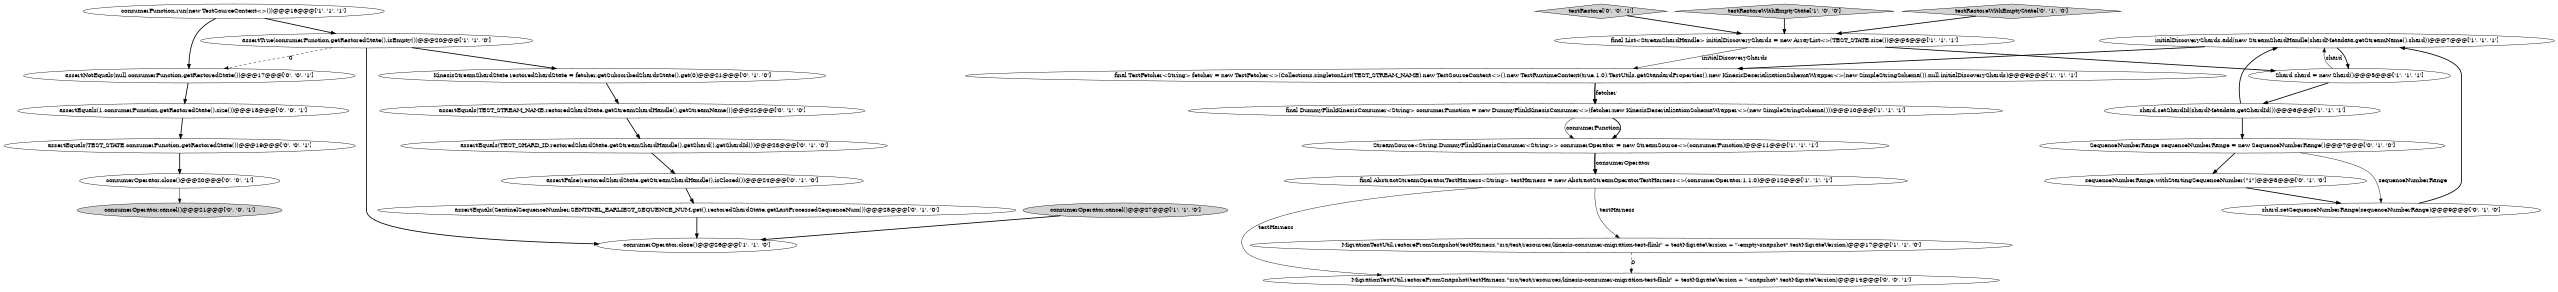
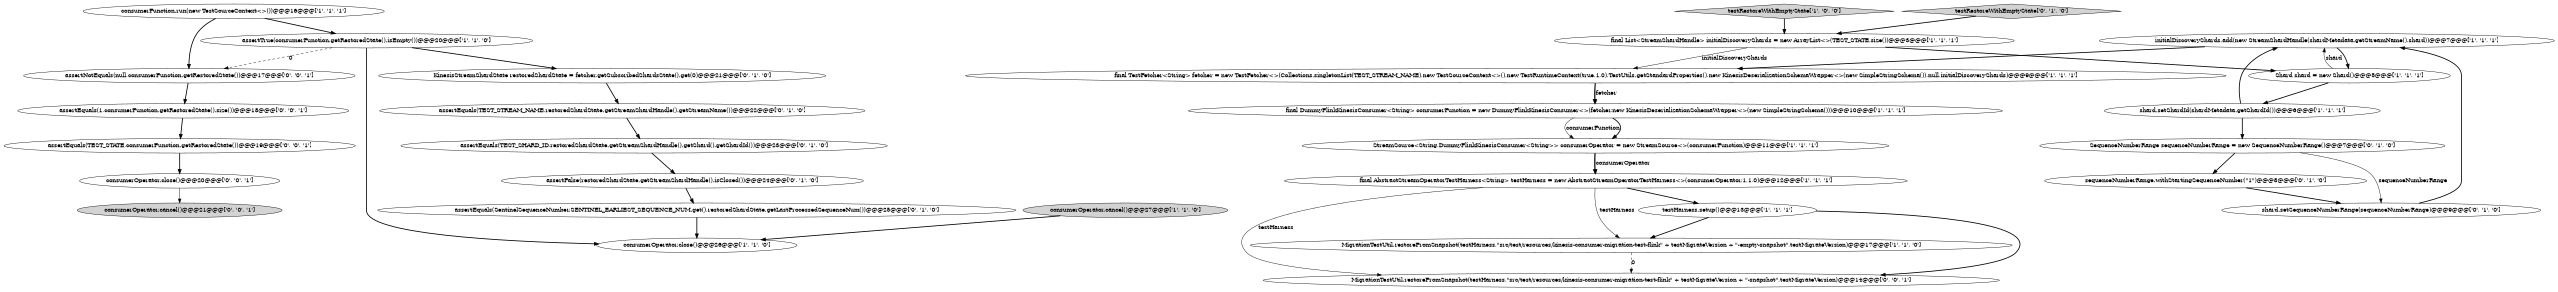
node "testRestore['0', '0', '1']": removed
node "testHarness.setup()@@@13@@@['1', '1', '1']": added
